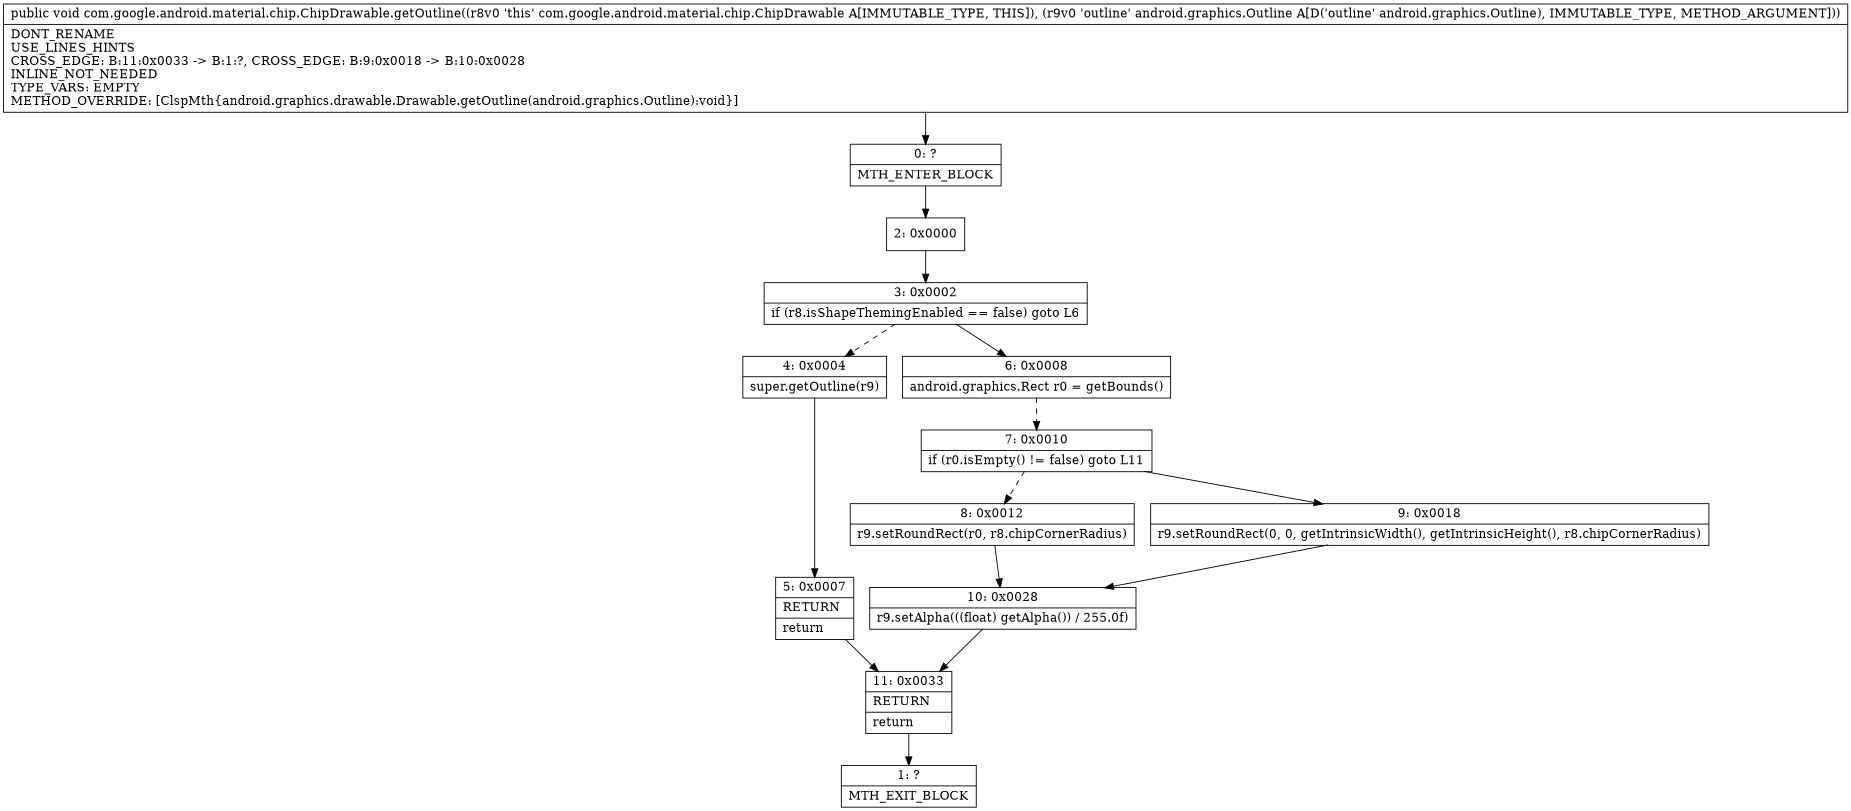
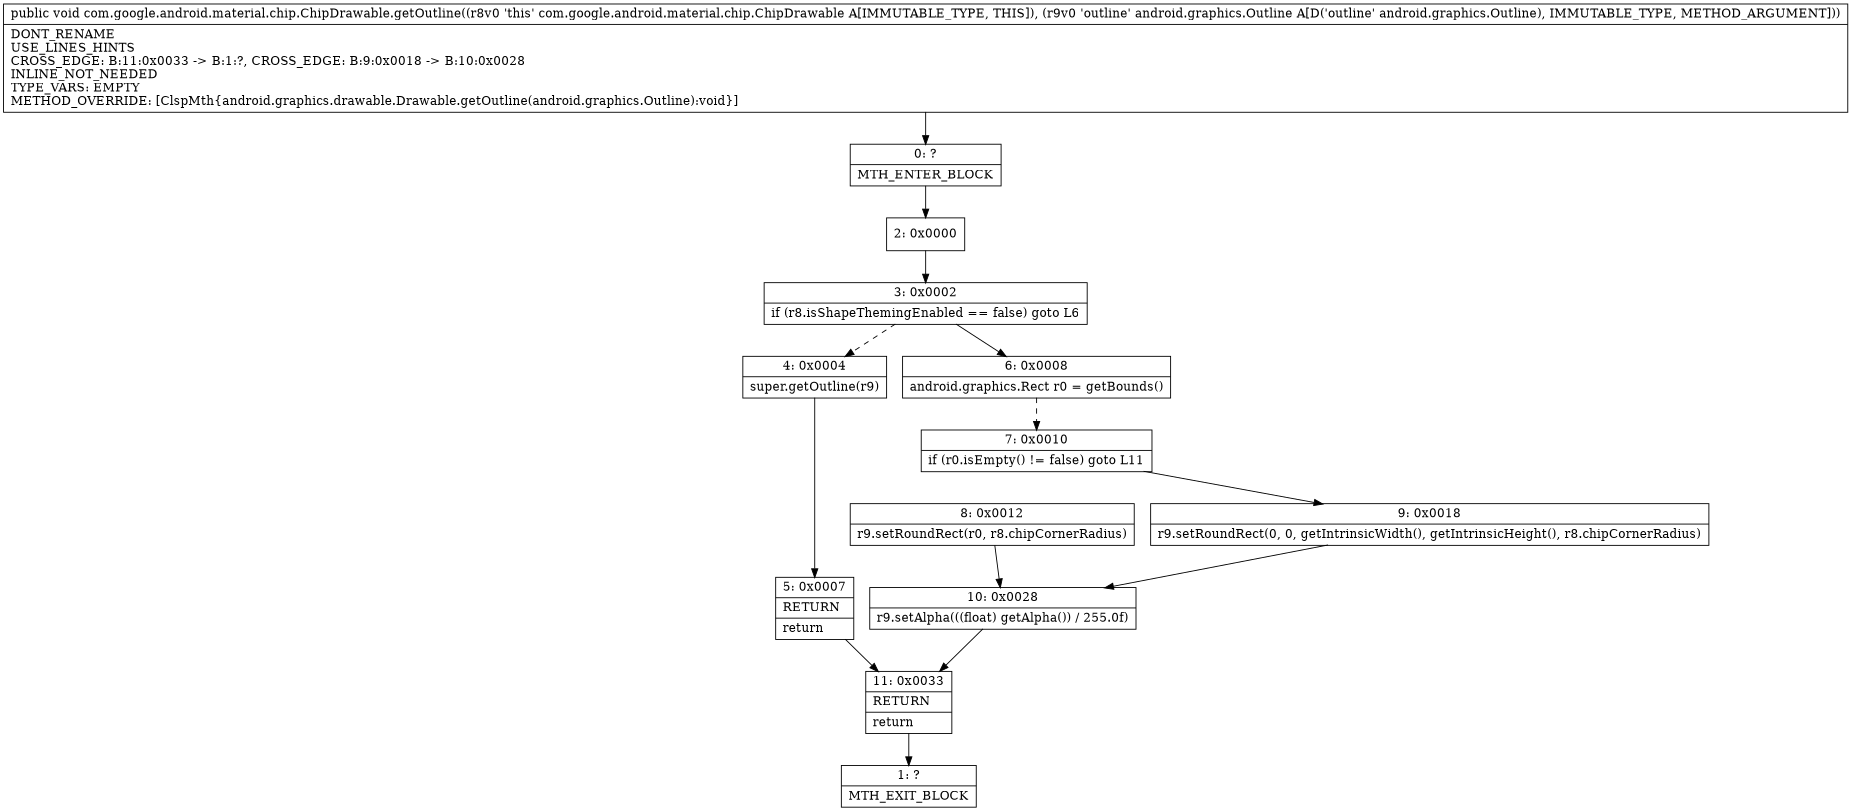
edge "7: 0x0010" -> "8: 0x0012": removed
